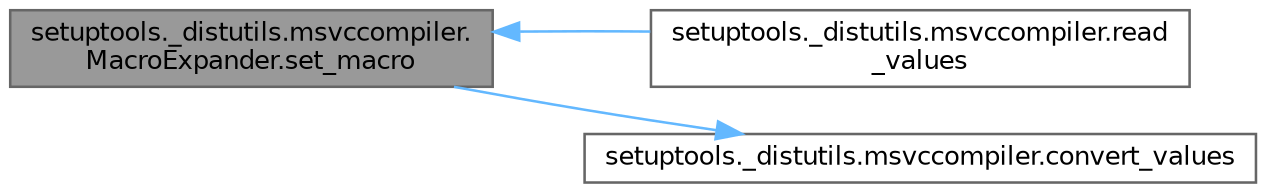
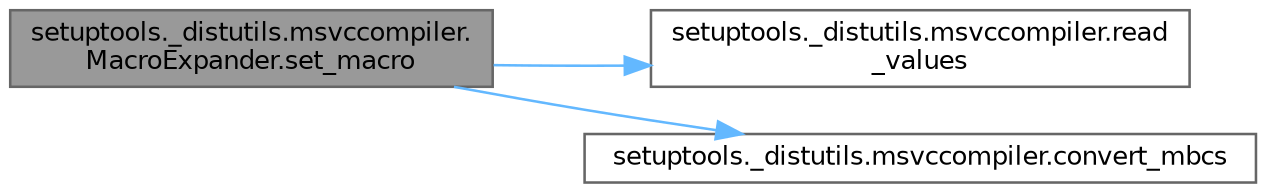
edge "setuptools._distutils.msvccompiler.read _values" -> "setuptools._distutils.msvccompiler. MacroExpander.set_macro": reversed
node "setuptools._distutils.msvccompiler.convert_values": label "setuptools._distutils.msvccompiler.convert_values" -> "setuptools._distutils.msvccompiler.convert_mbcs"
